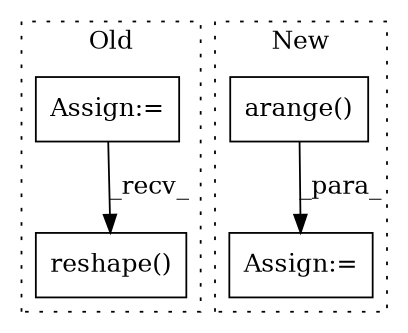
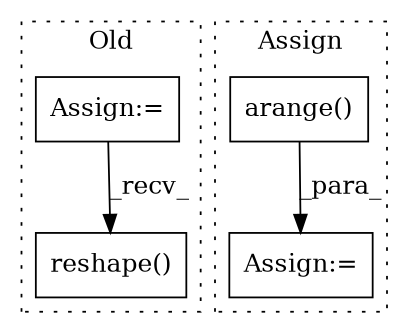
cluster "New": label "New" -> "Assign"
